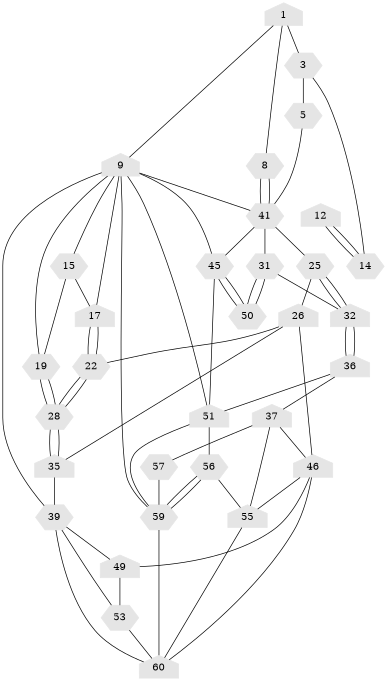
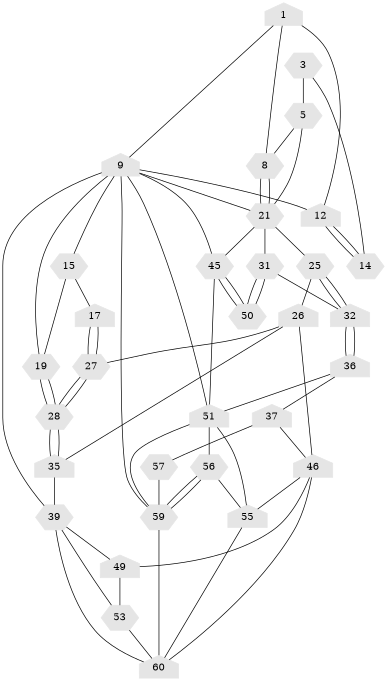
edge "1" -- "3": now "1" -- "12"
edge "5" -- "8": added
node "41": label "41" -> "21"
edge "9" -- "17": now "9" -- "12"
node "22": label "22" -> "27"
edge "37" -- "55": now "51" -- "55"
